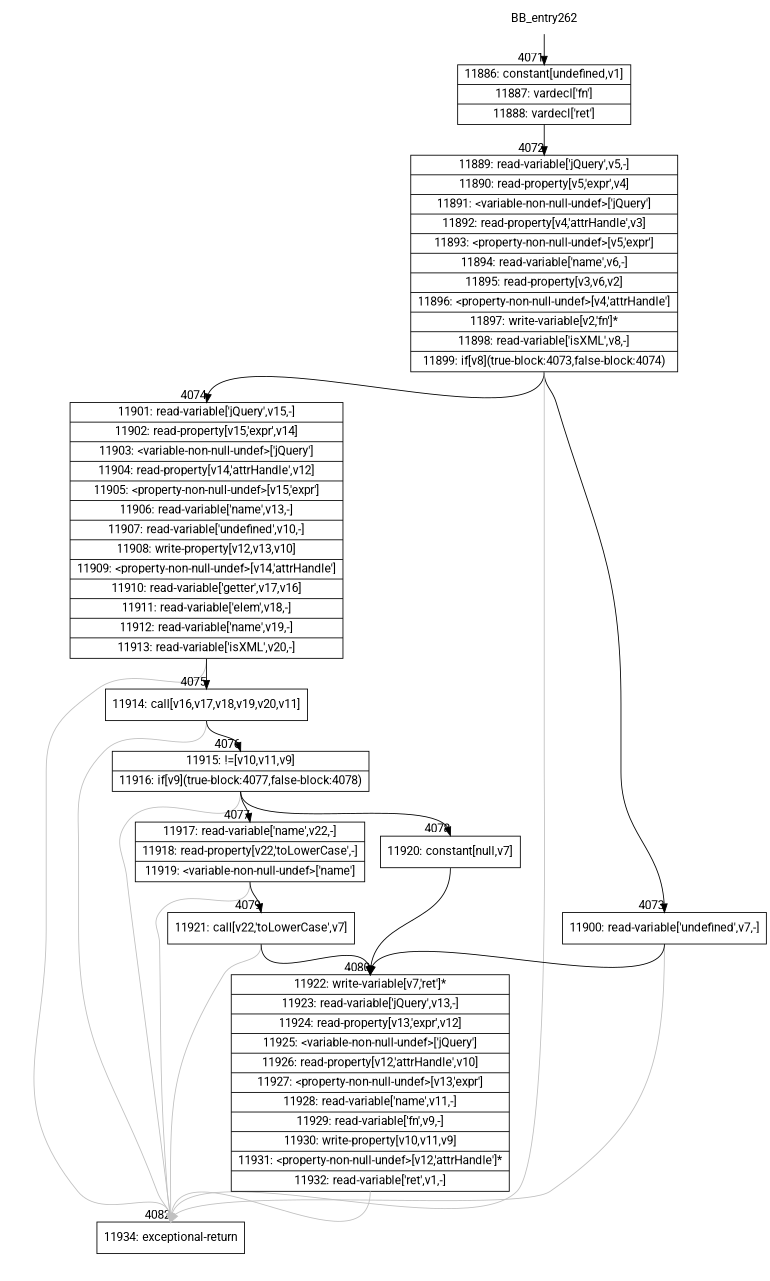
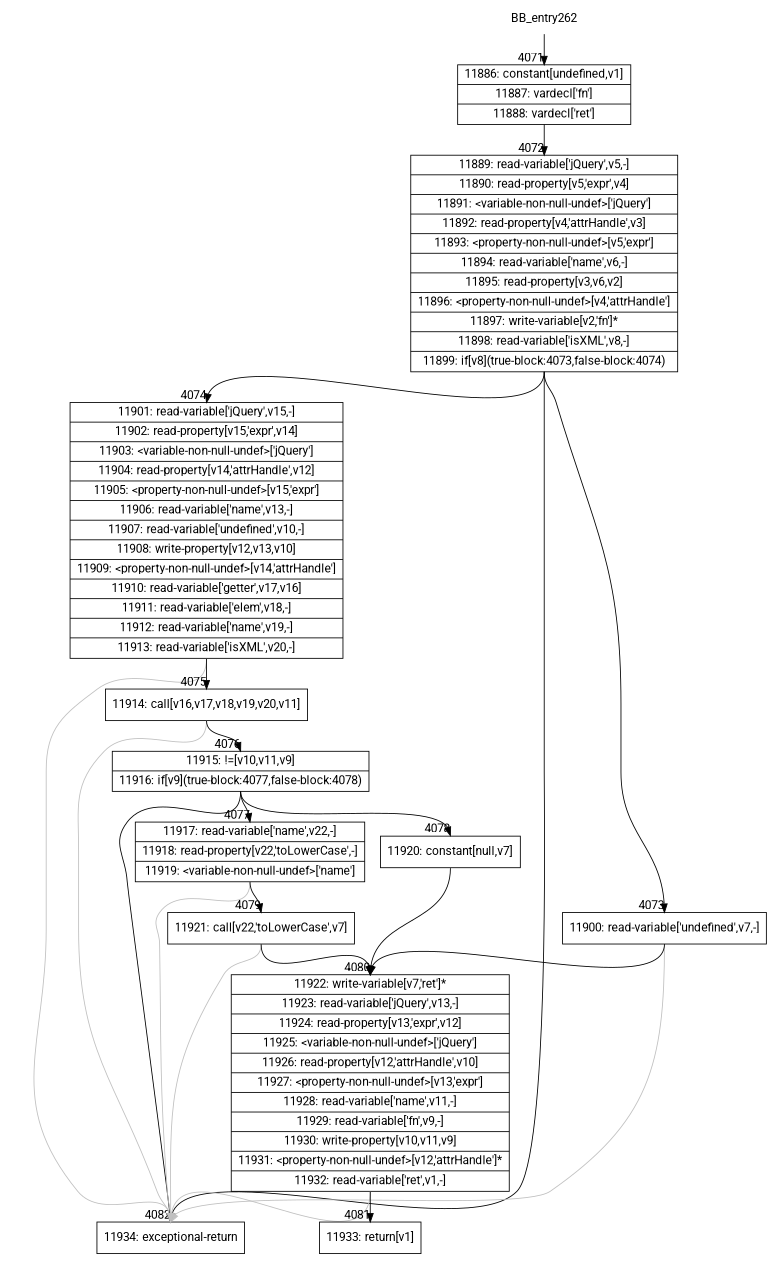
edge "11889: read-variable['jQuery',v5,-]" -> "11934: exceptional-return": color gray -> black
edge "11915: !=[v10,v11,v9]" -> "11934: exceptional-return": color gray -> black
node "11933: return[v1]": added
